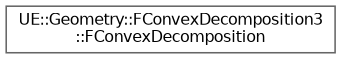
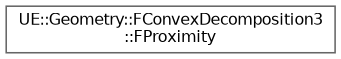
node "UE::Geometry::FConvexDecomposition3 ::FConvexDecomposition": label "UE::Geometry::FConvexDecomposition3 ::FConvexDecomposition" -> "UE::Geometry::FConvexDecomposition3 ::FProximity"
